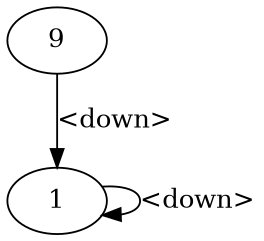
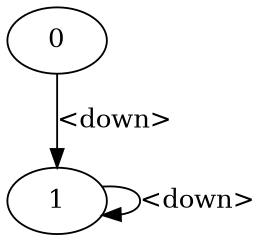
node "9": label "9" -> "0"
